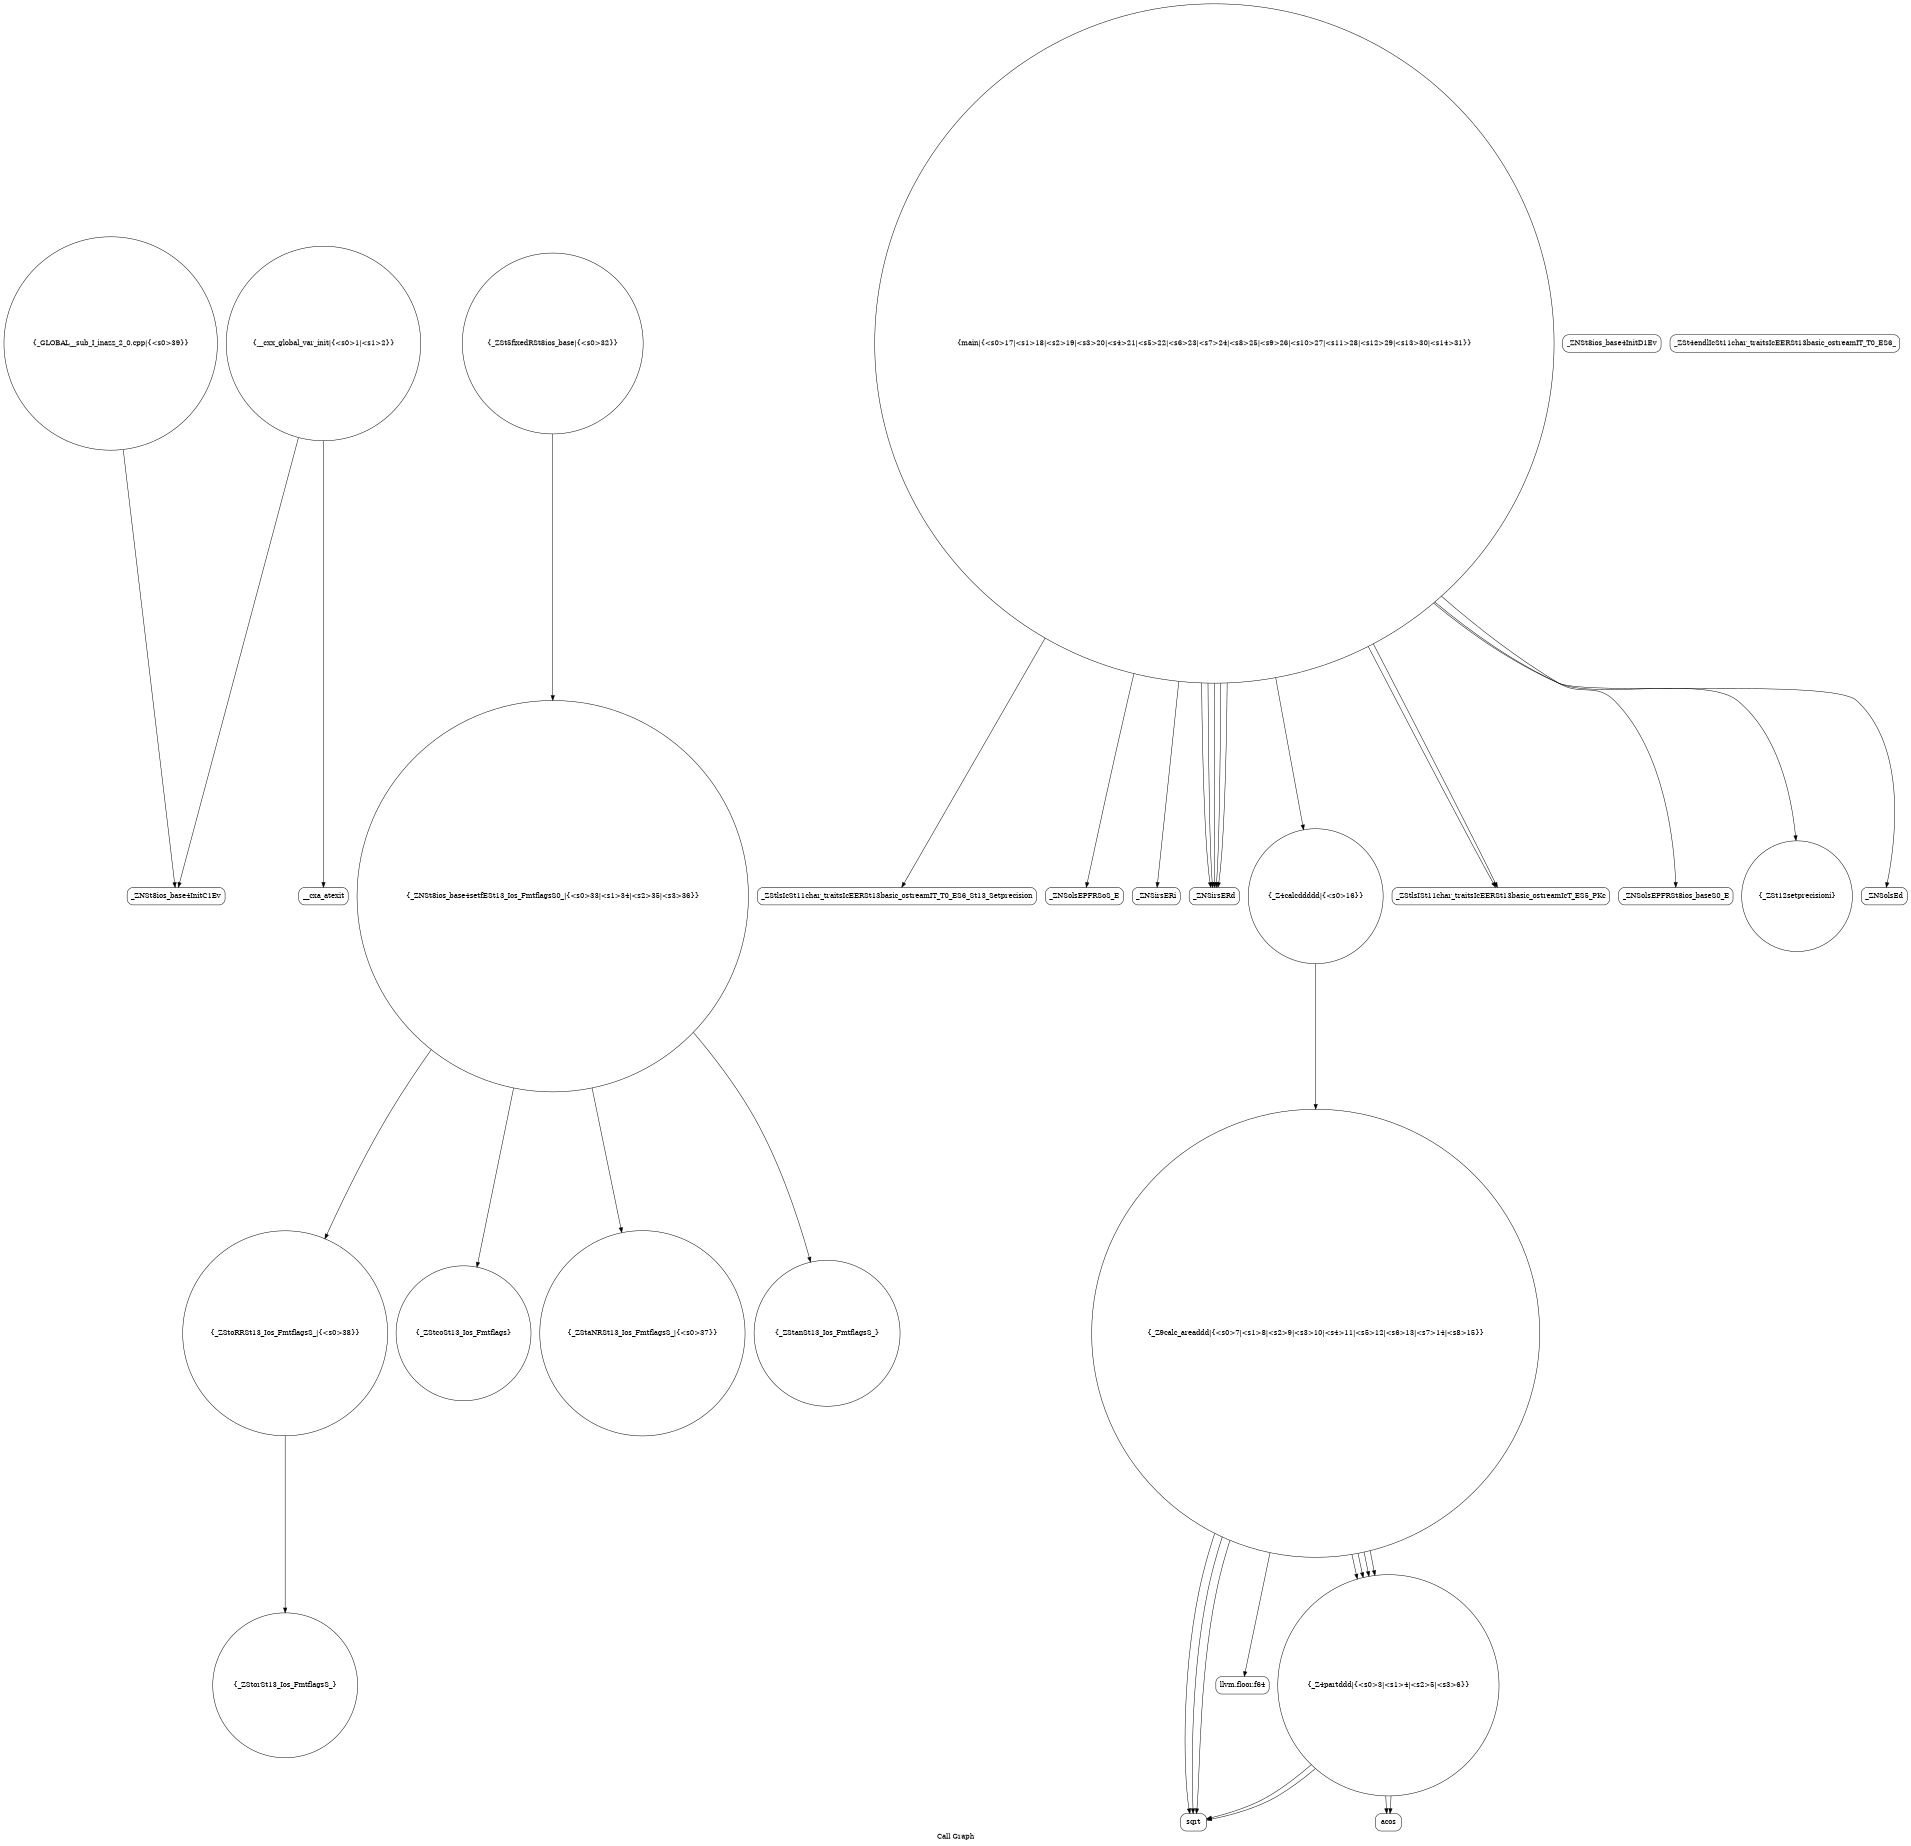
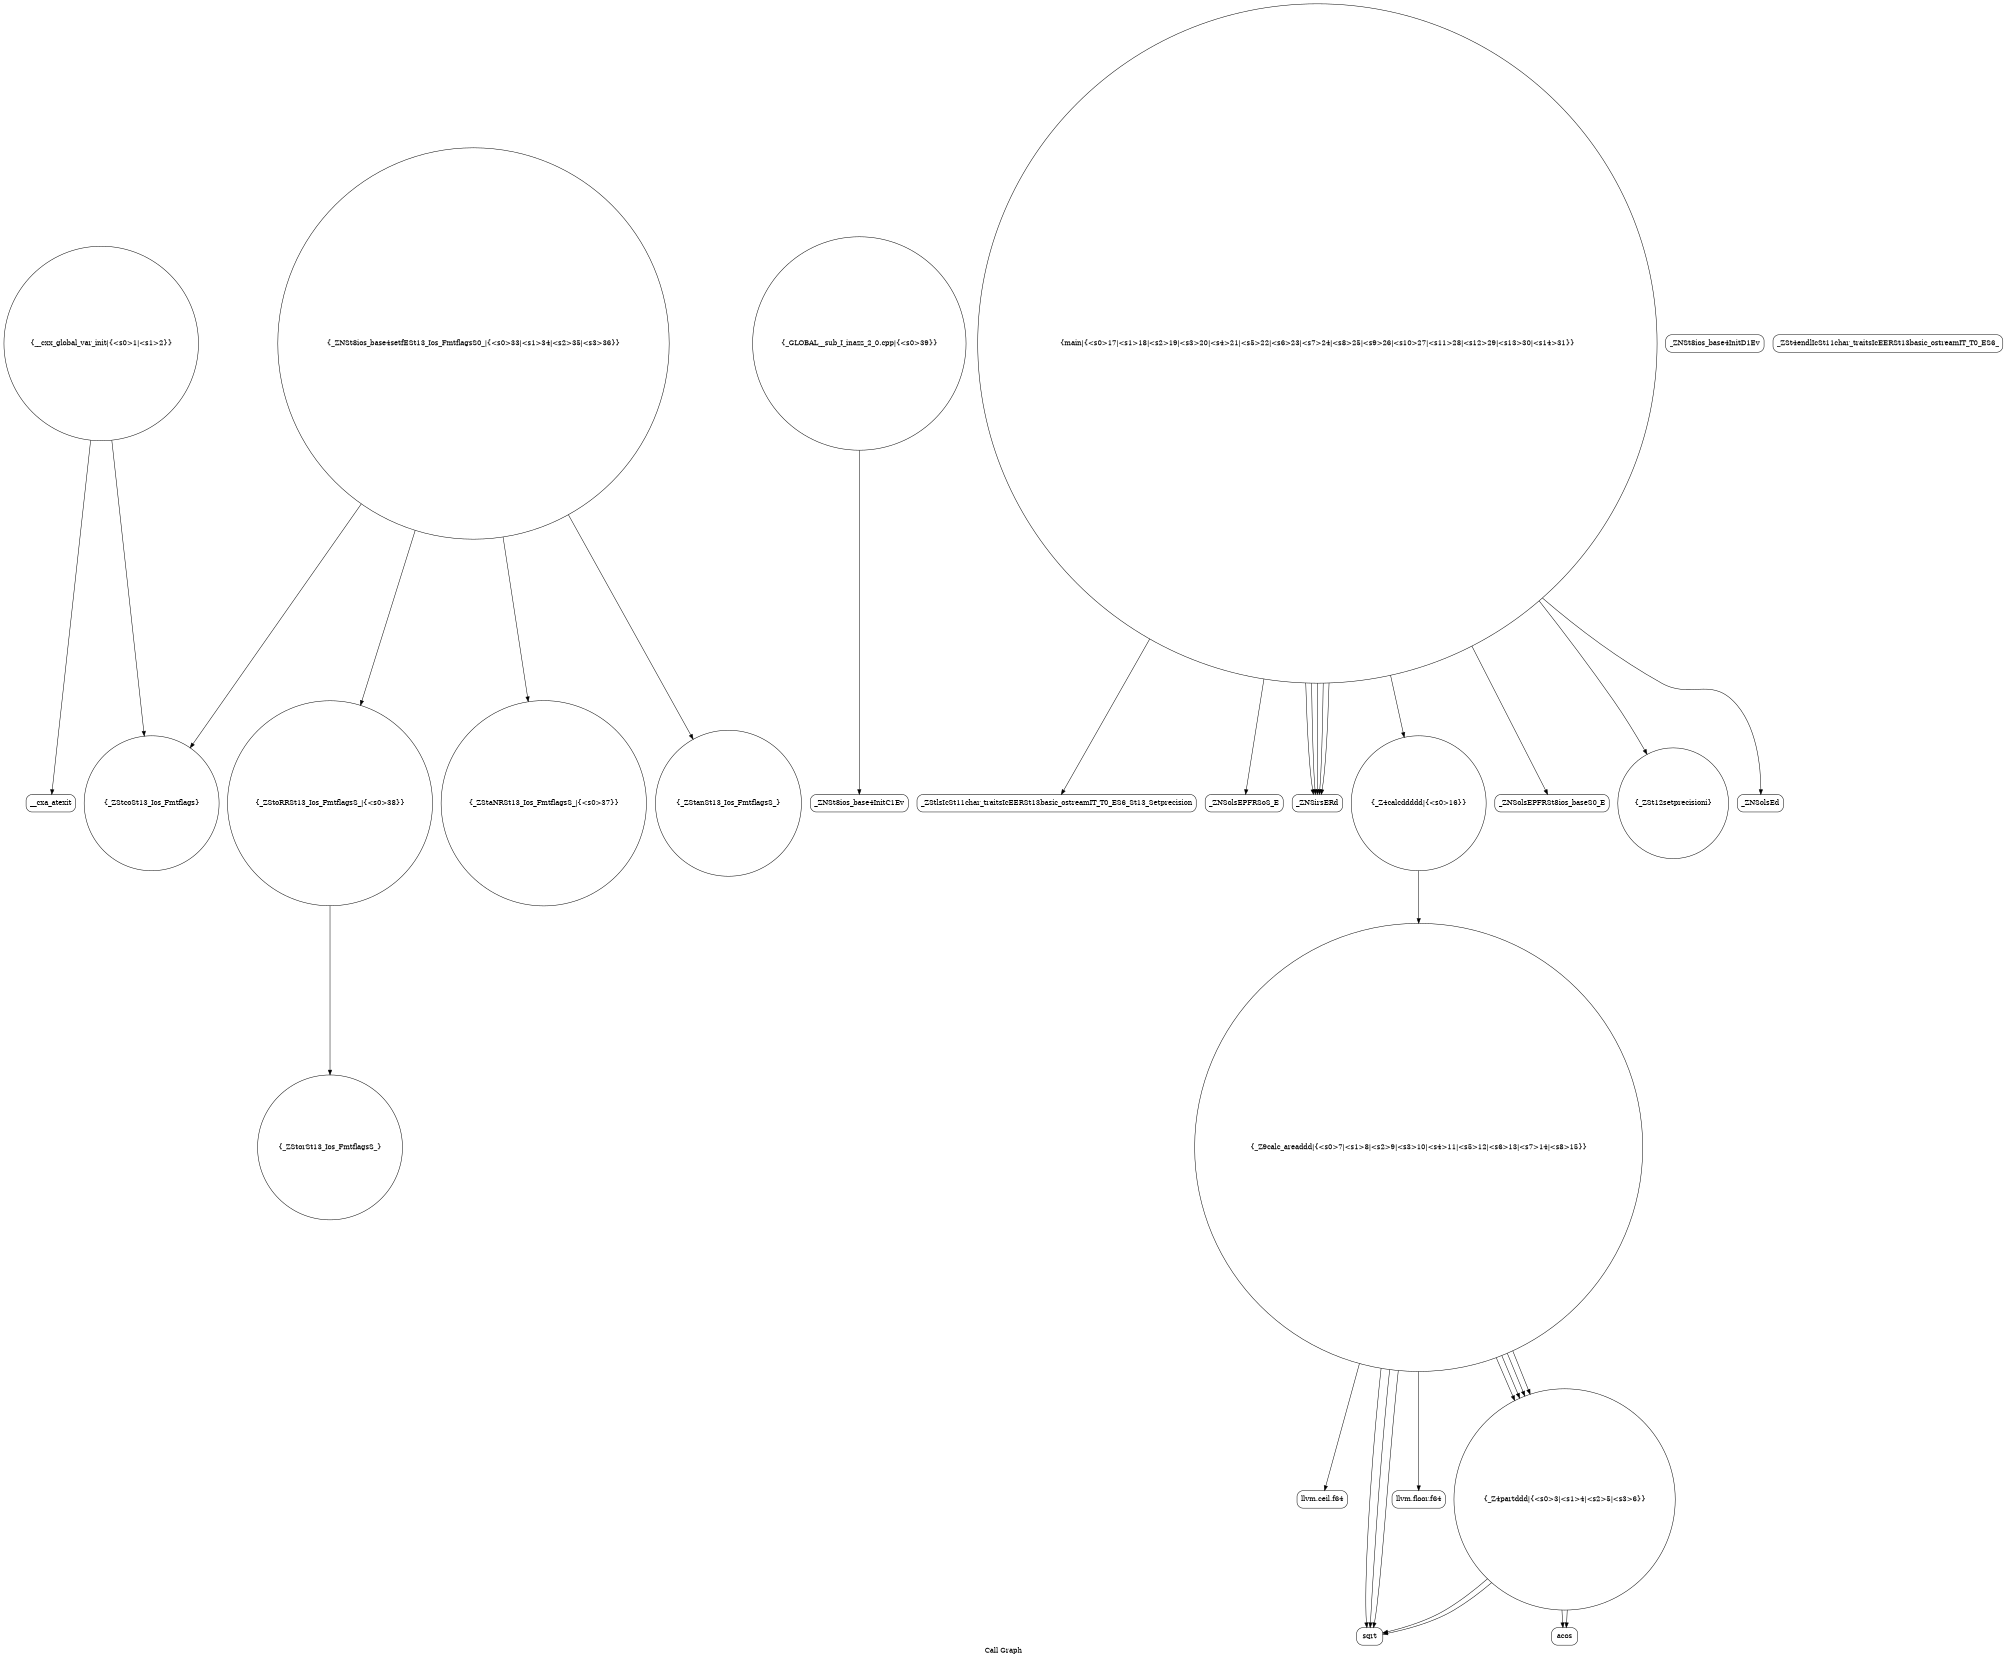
node "{_ZSt5fixedRSt8ios_base|{<s0>32}}": removed
edge "{__cxx_global_var_init|{<s0>1|<s1>2}}" -> "_ZNSt8ios_base4InitC1Ev": now "{__cxx_global_var_init|{<s0>1|<s1>2}}" -> "{_ZStcoSt13_Ios_Fmtflags}"
node "_ZNSirsERi": removed
node "_ZStlsISt11char_traitsIcEERSt13basic_ostreamIcT_ES5_PKc": removed
node "llvm.ceil.f64": added
